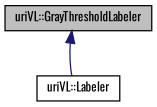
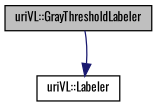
edge "uriVL::Labeler" -> "uriVL::GrayThresholdLabeler": reversed
